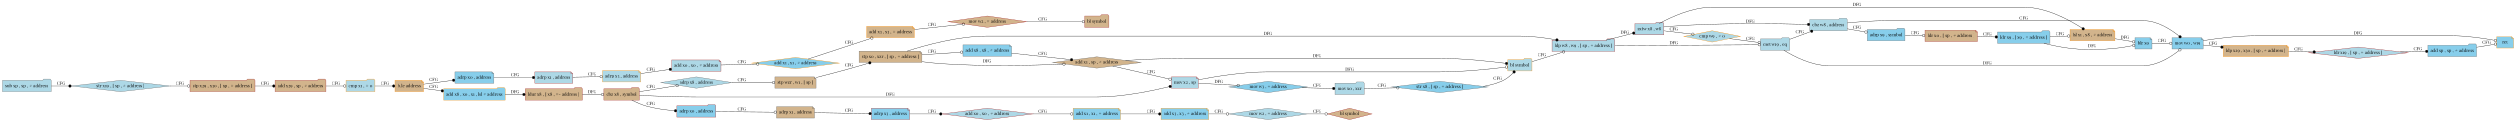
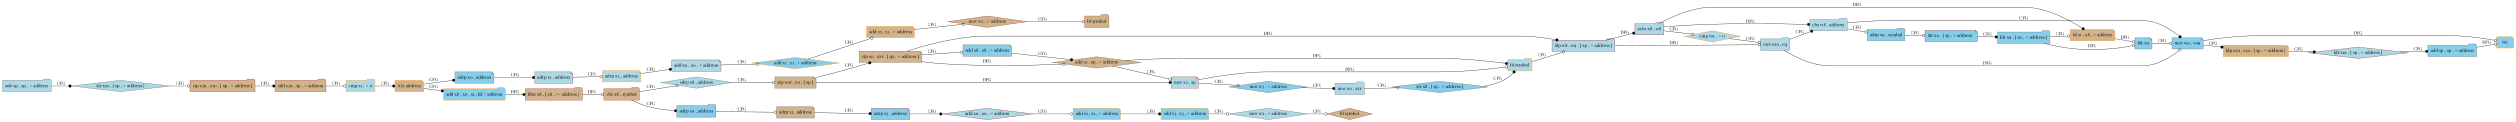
node "ldr x0 , [ sp , # address ]": fillcolor tan -> skyblue
edge "add sp , sp , # address" -> "ret": label "CFG" -> "DFG"
edge "mov x2 , sp" -> "mov w3 , # address": label "DFG" -> "CFG"
edge "cbz x8 , symbol" -> "mov x2 , sp": now "stp wzr , w1 , [ sp ]" -> "mov x2 , sp"
